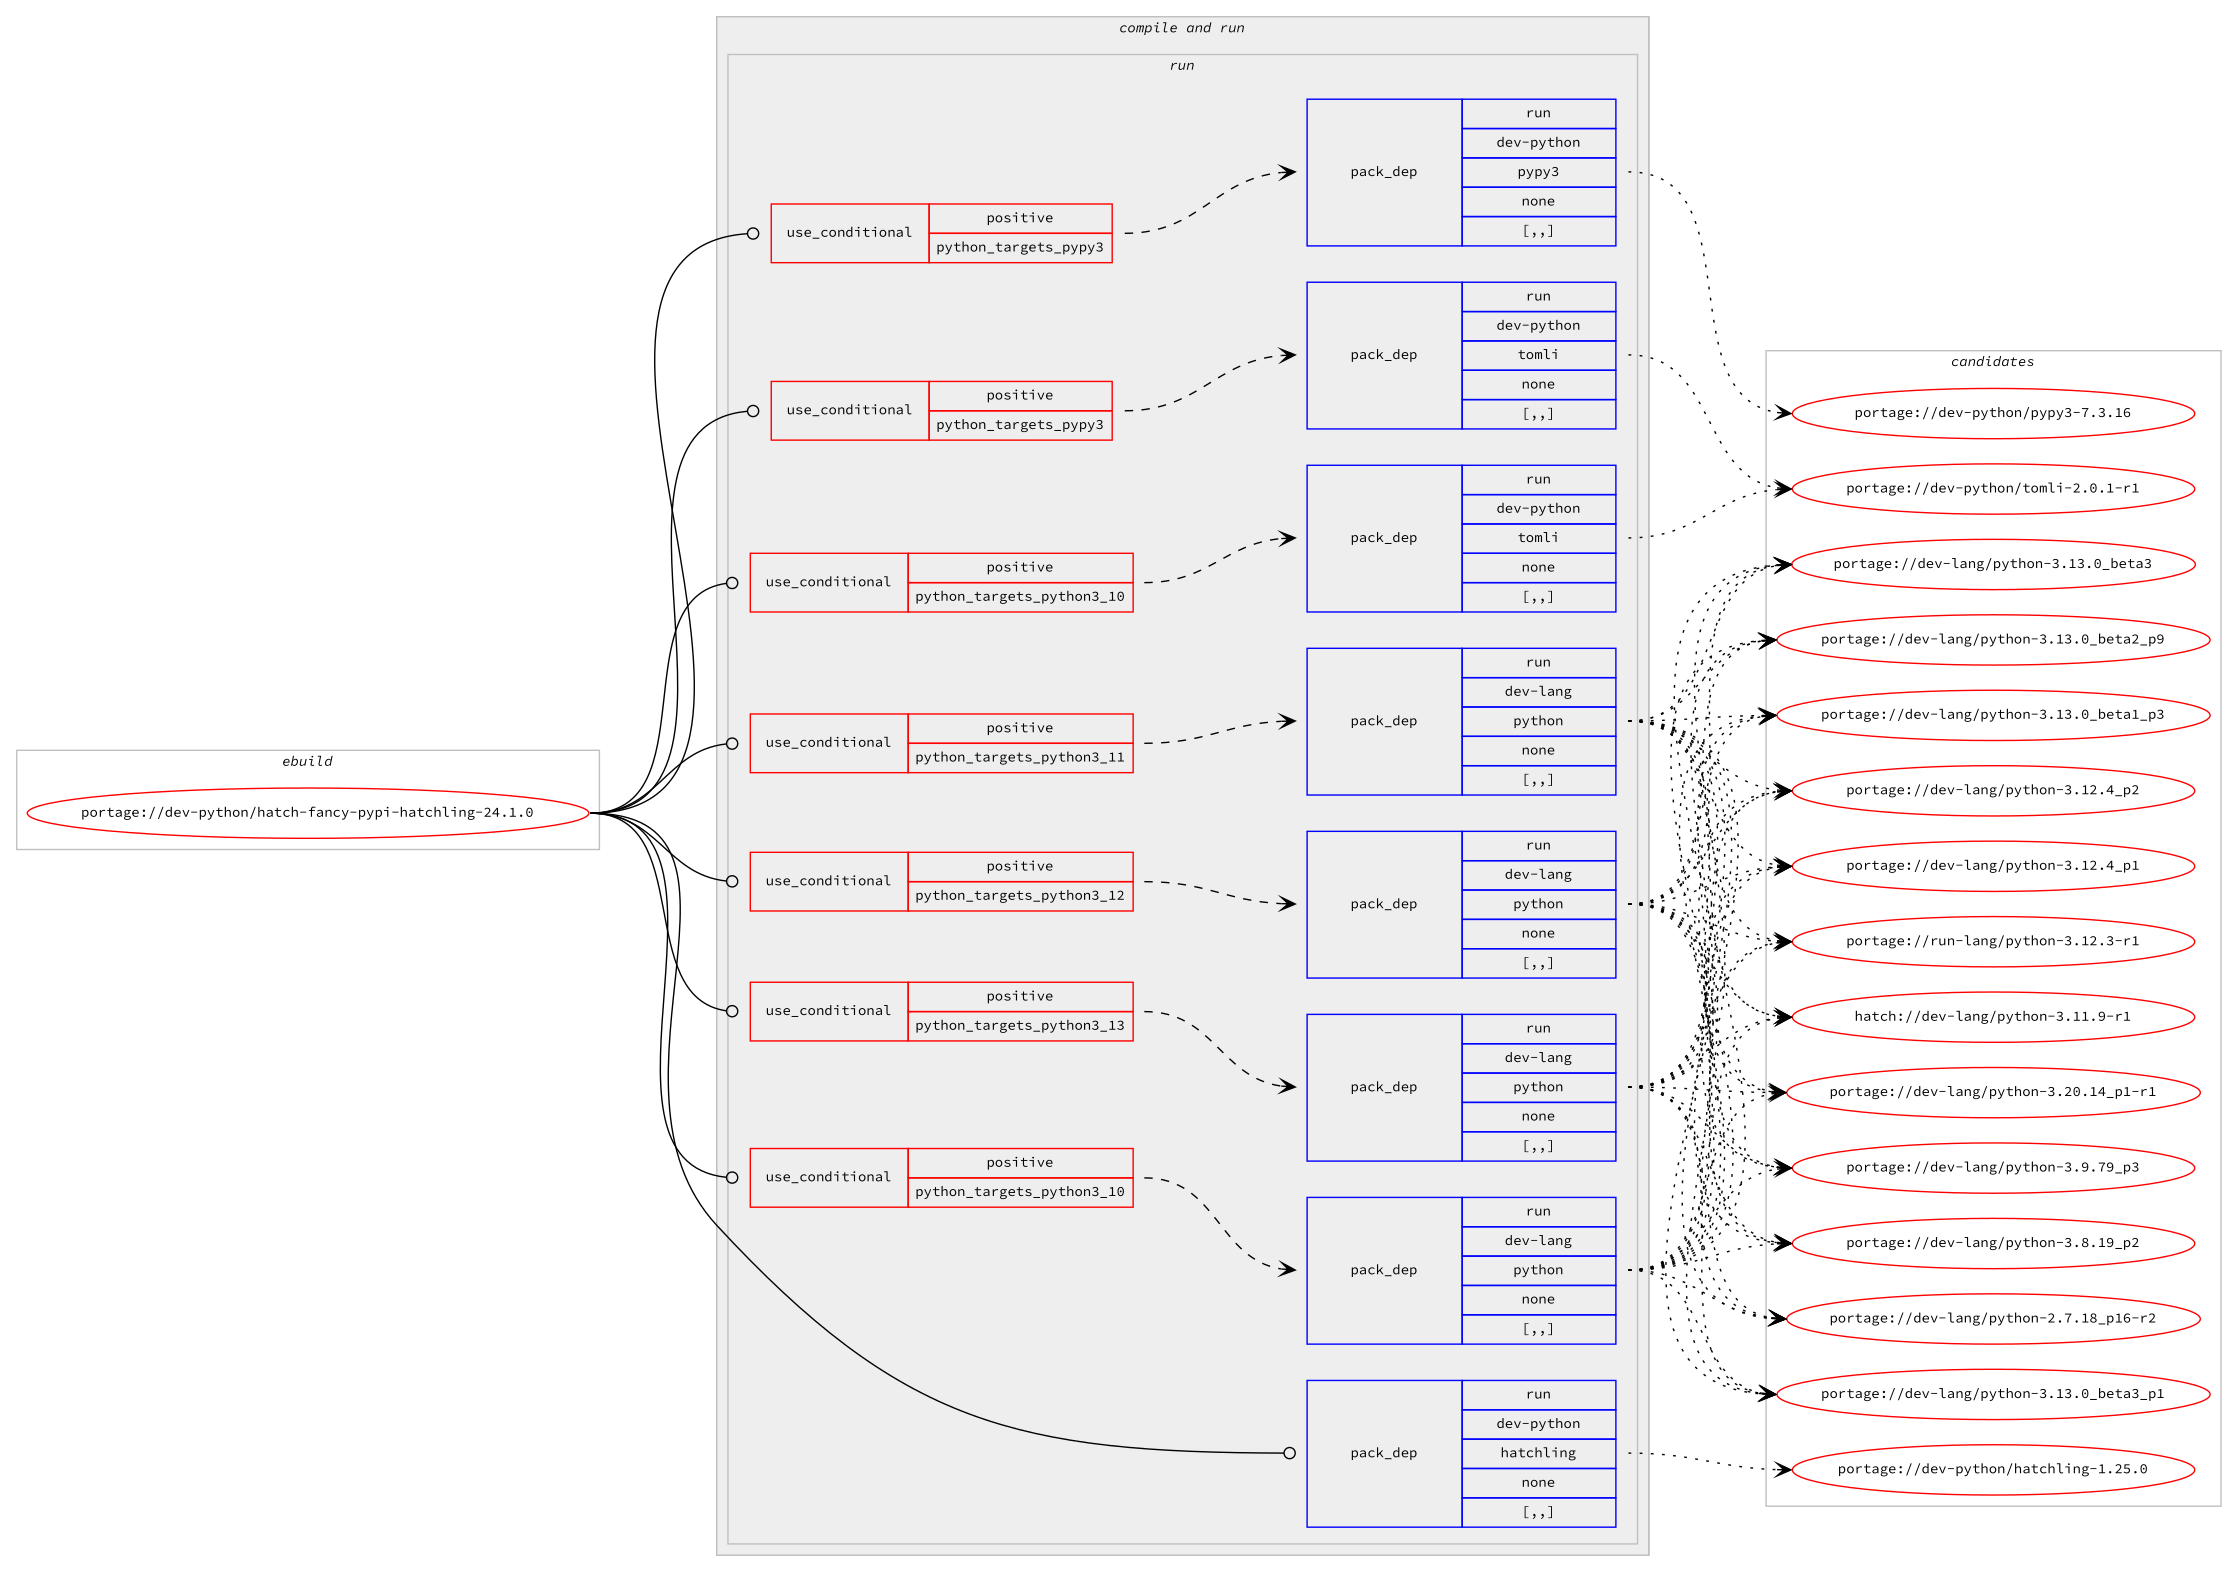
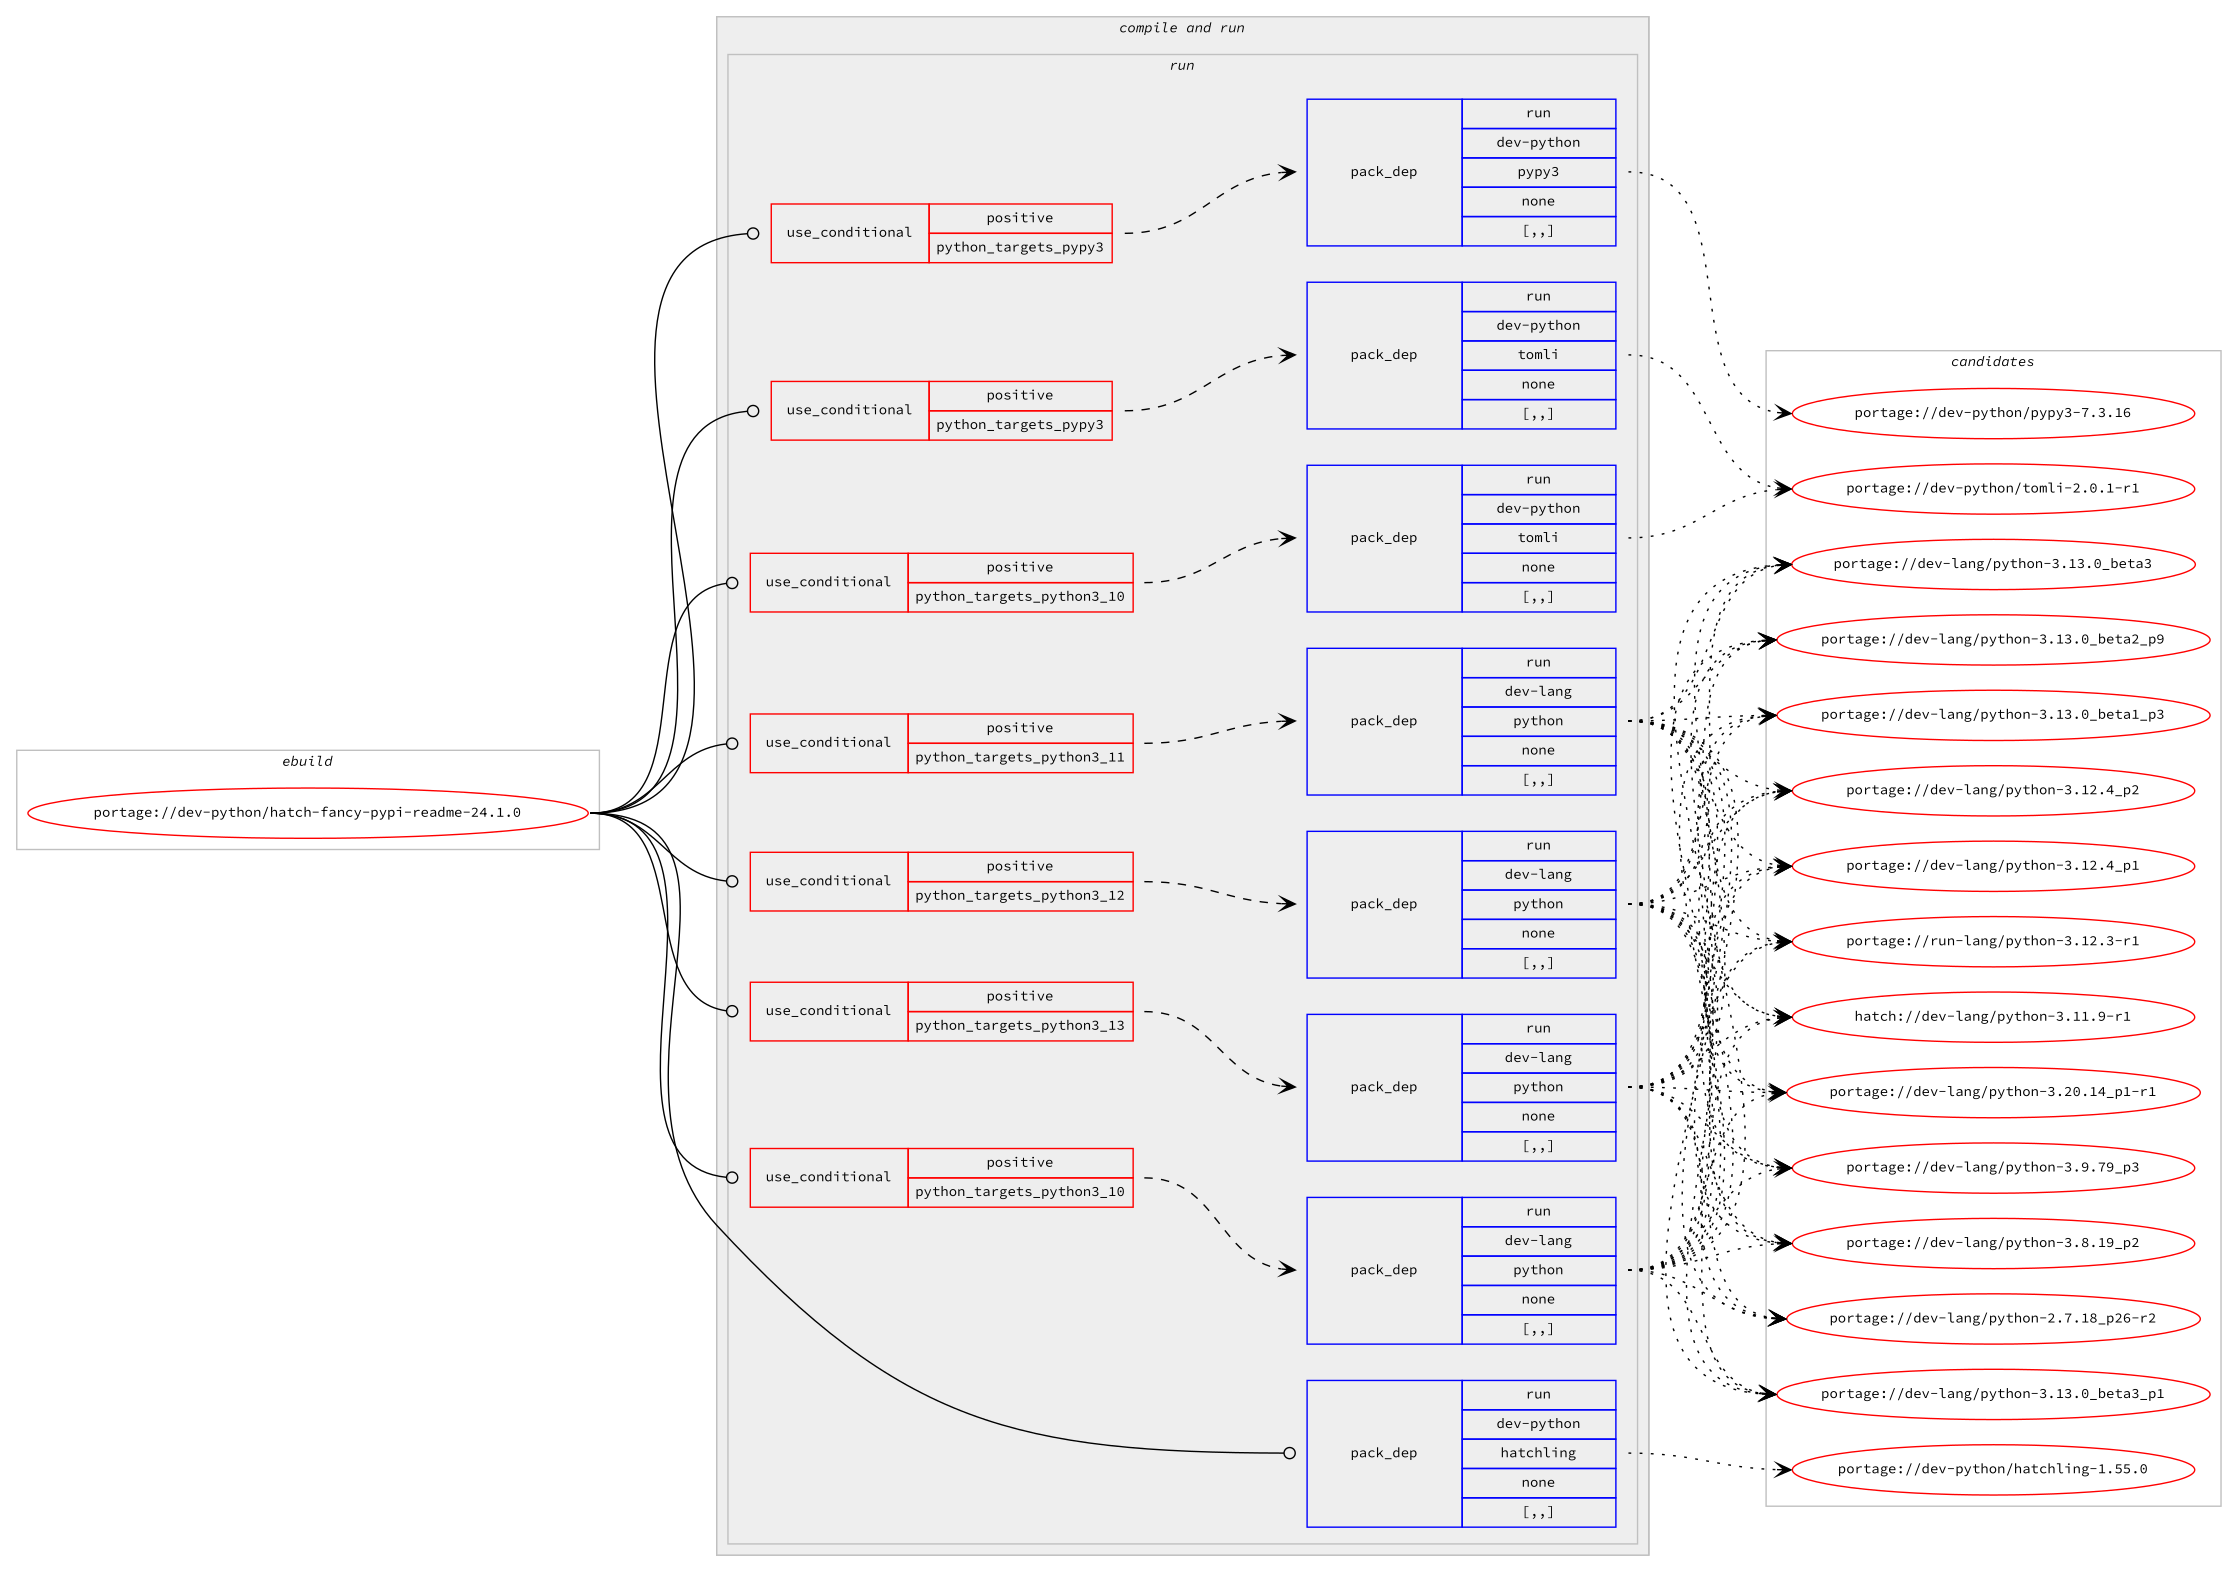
node "portage://dev-python/hatch-fancy-pypi-hatchling-24.1.0": label "portage://dev-python/hatch-fancy-pypi-hatchling-24.1.0" -> "portage://dev-python/hatch-fancy-pypi-readme-24.1.0"
node "portage://dev-lang/python-2.7.18_p16-r2": label "portage://dev-lang/python-2.7.18_p16-r2" -> "portage://dev-lang/python-2.7.18_p26-r2"
node "portage://dev-python/hatchling-1.25.0": label "portage://dev-python/hatchling-1.25.0" -> "portage://dev-python/hatchling-1.55.0"
